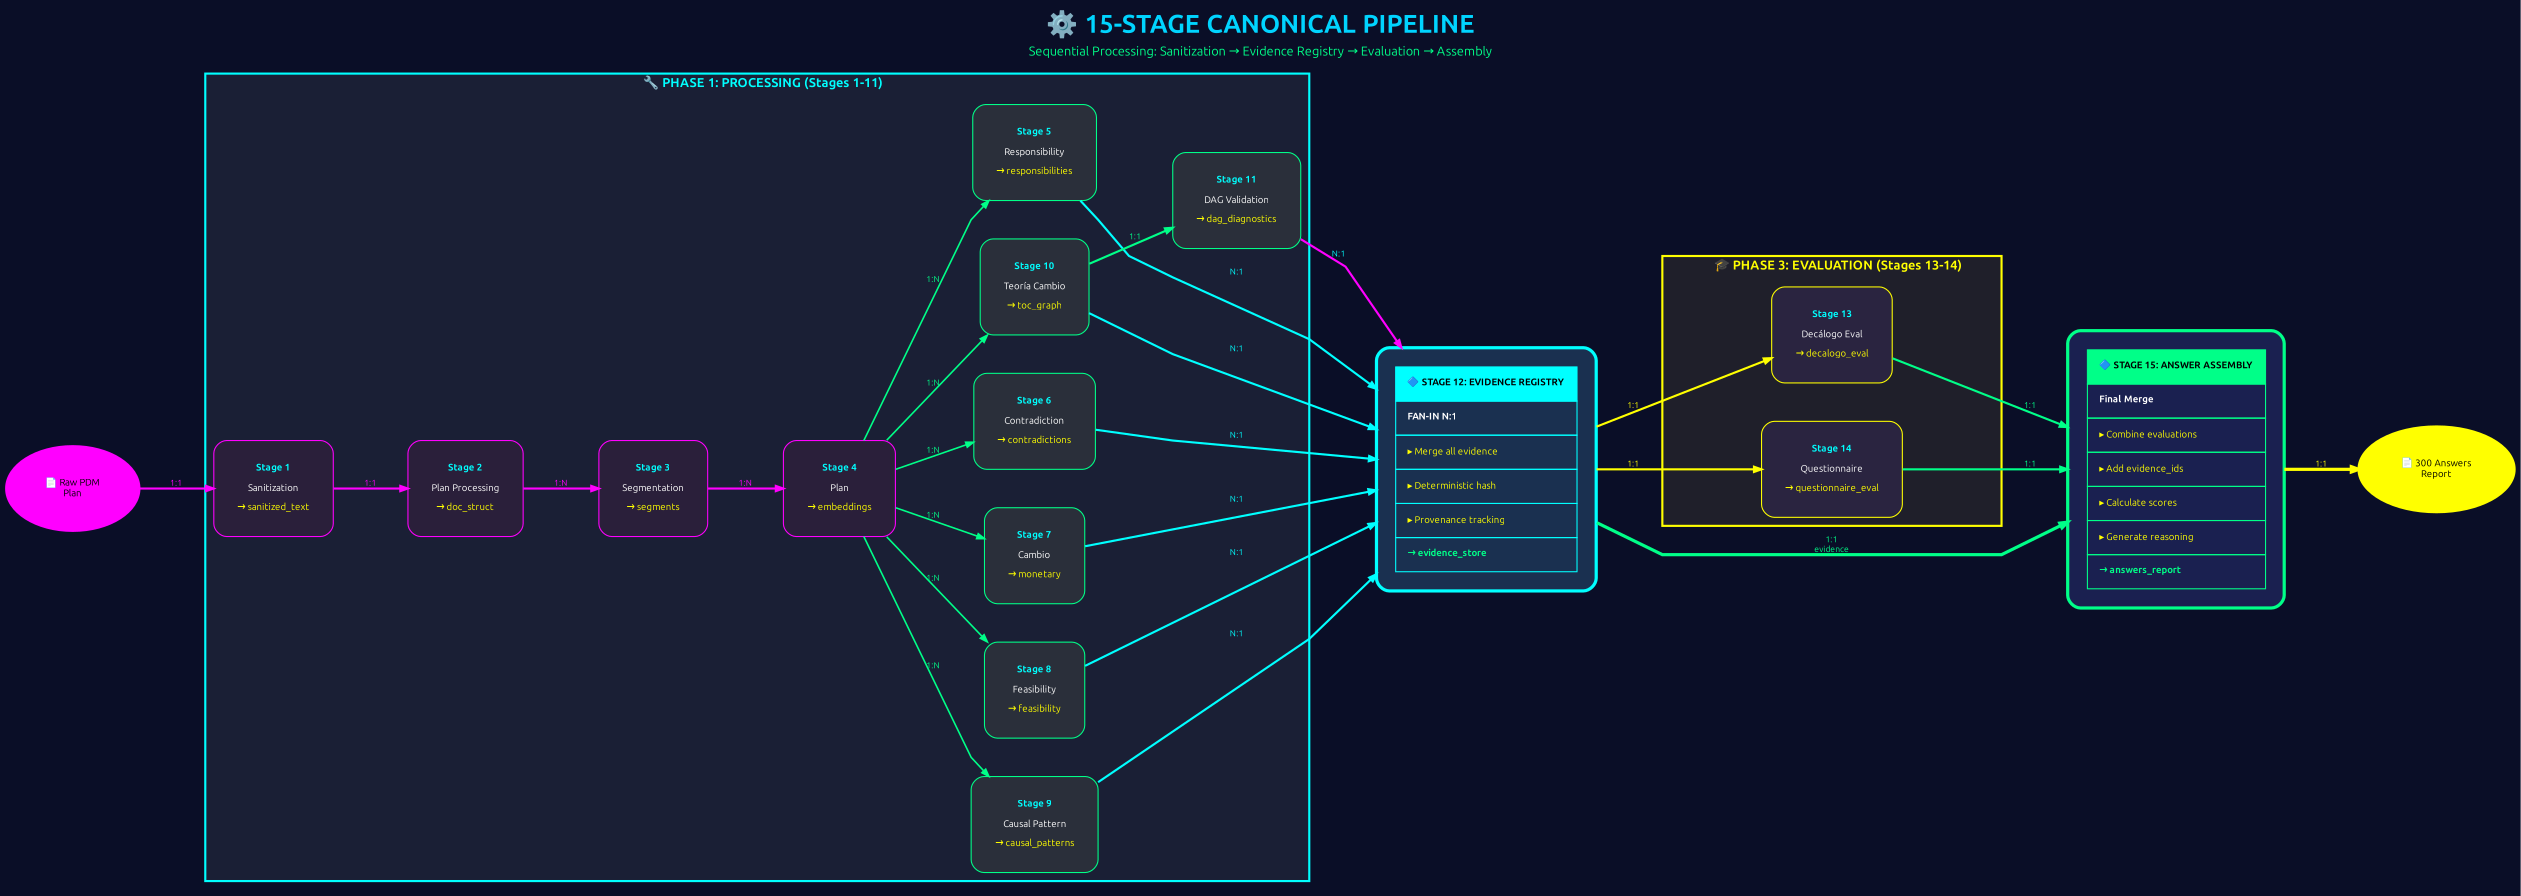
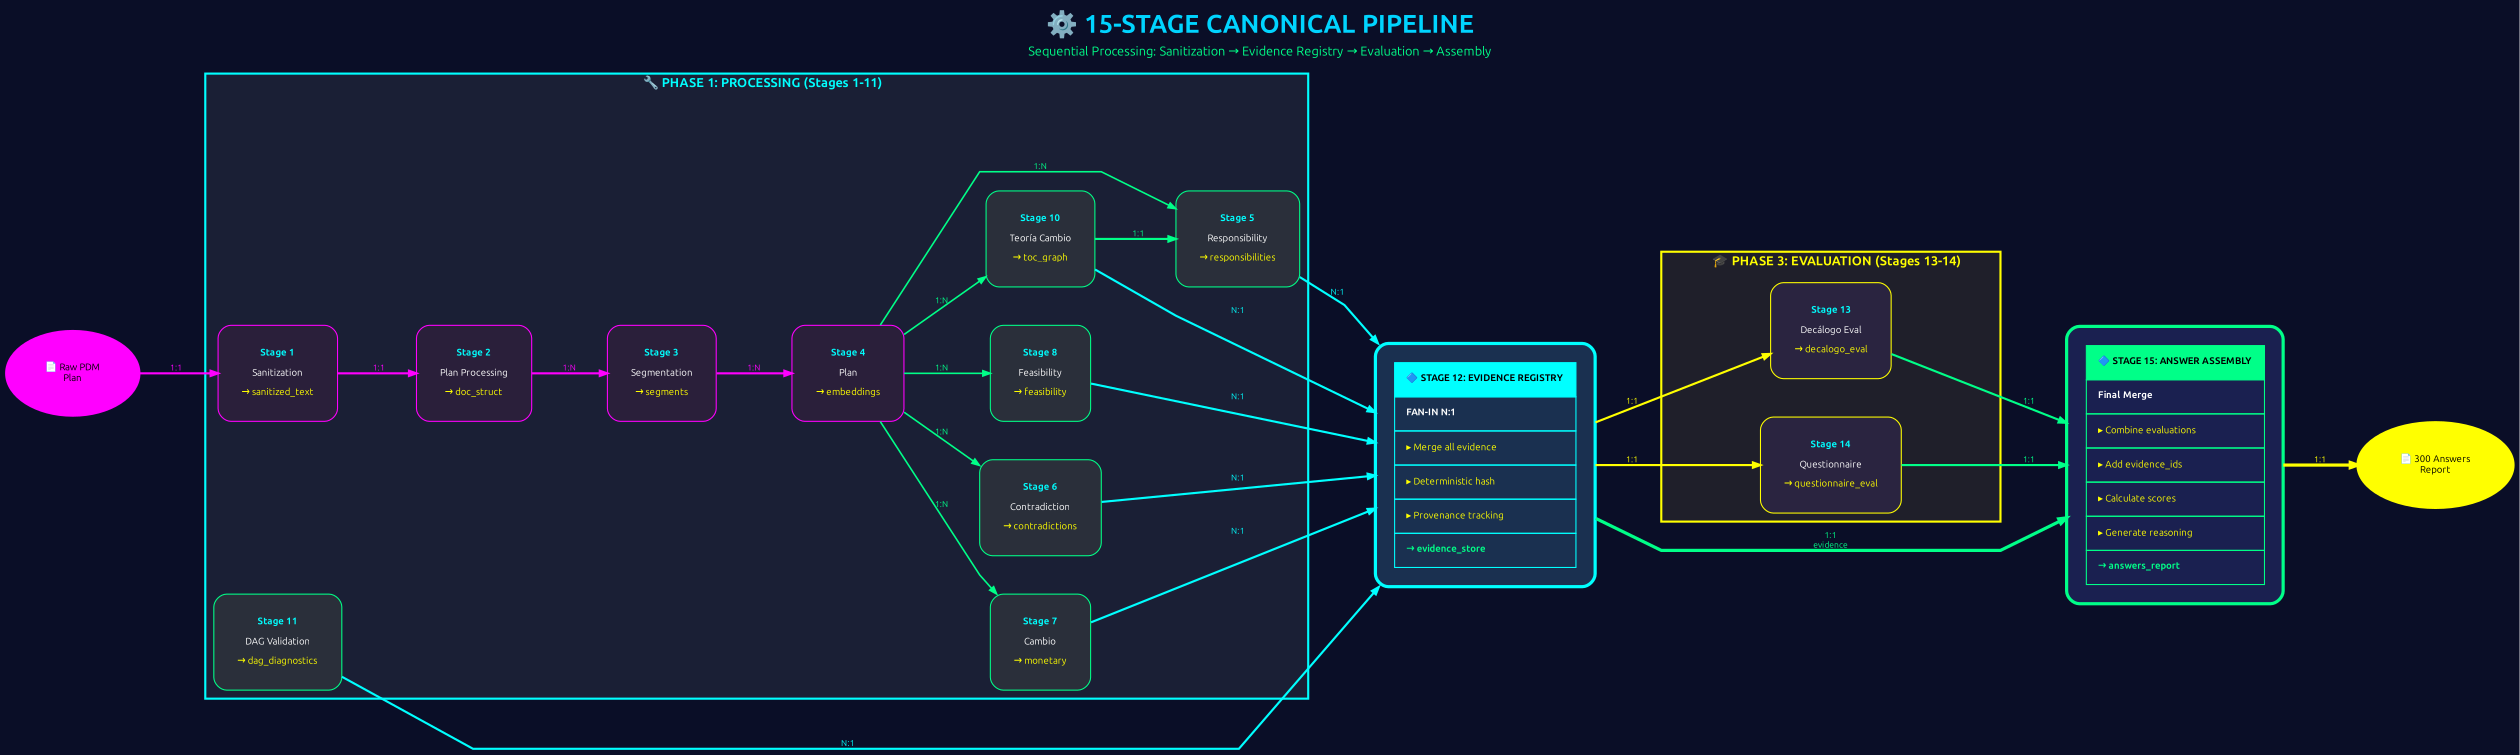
edge "Stage 10" -> "Stage 11": now "Stage 10" -> "Stage 5"
edge "Stage 11" -> "🔷 STAGE 12: EVIDENCE REGISTRY": color #ff00ff -> #00ffff
node "Stage 9": removed
